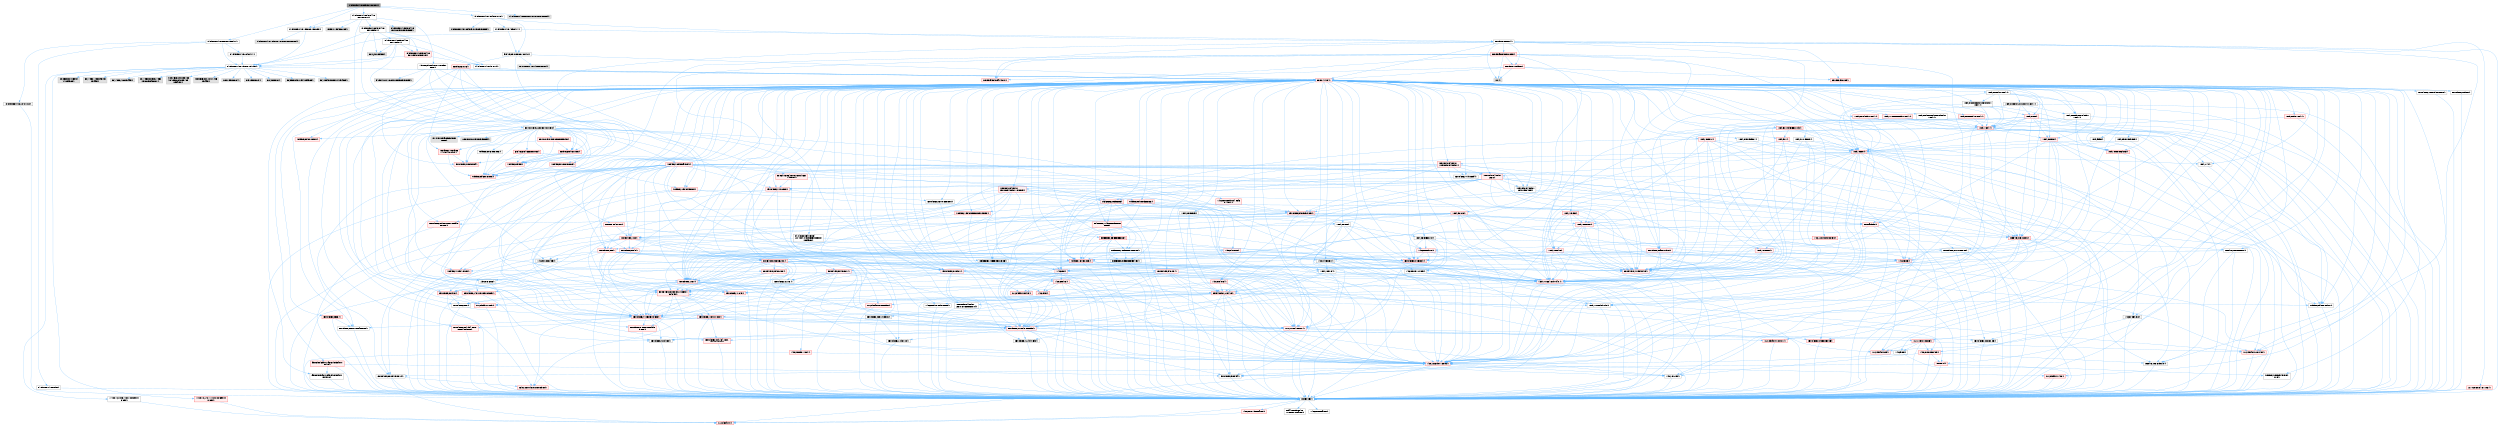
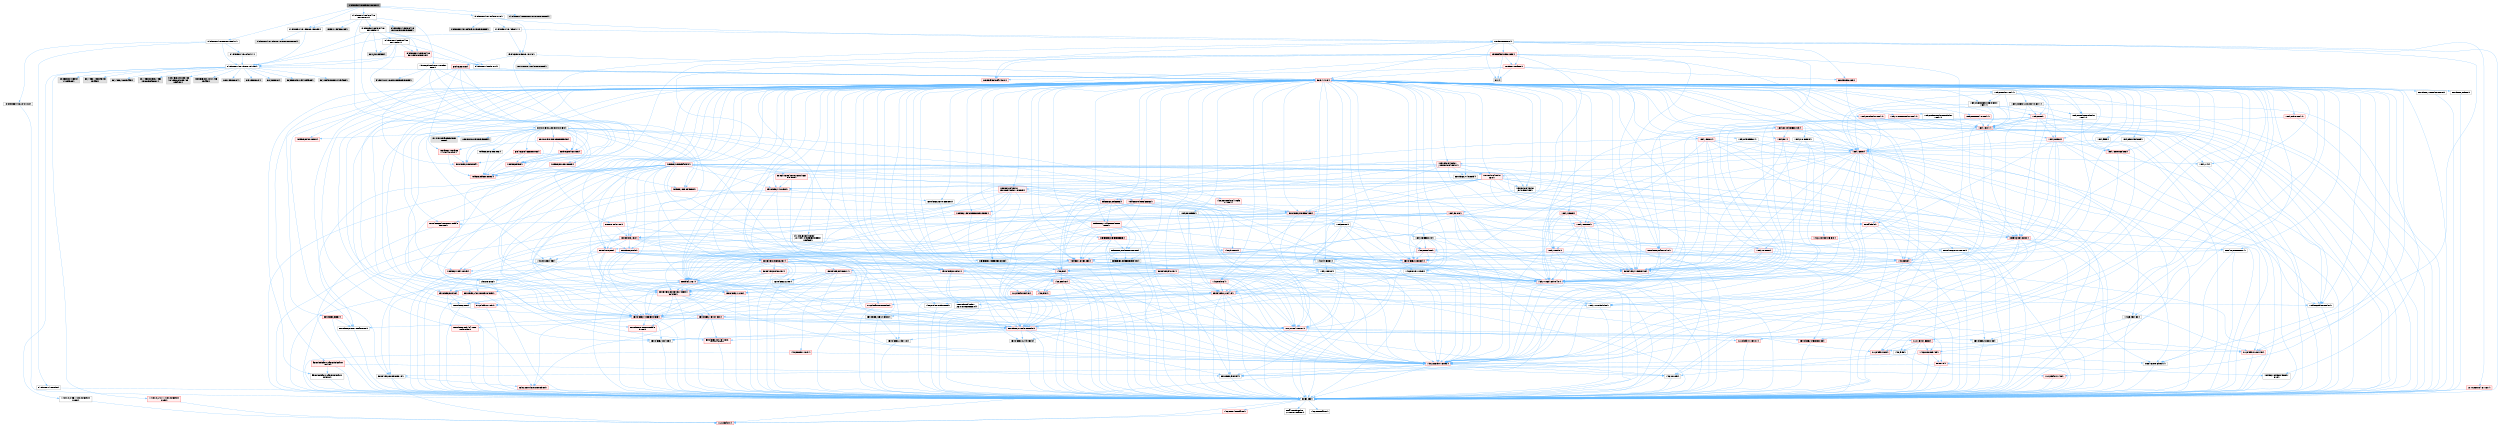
node "Experimental/ConcurrentLinear Allocator.h": label "Experimental/ConcurrentLinear Allocator.h" -> "Experimental/ConcurrentLinear Reverse.h"
node "Containers/Array.h": label "Containers/Array.h" -> "EnableIf/Array.h"
node "Templates/IsTriviallyCopy CapsuleShape.h": label "Templates/IsTriviallyCopy CapsuleShape.h" -> "Templates/IsTriviallyCopy Assignable.h"
